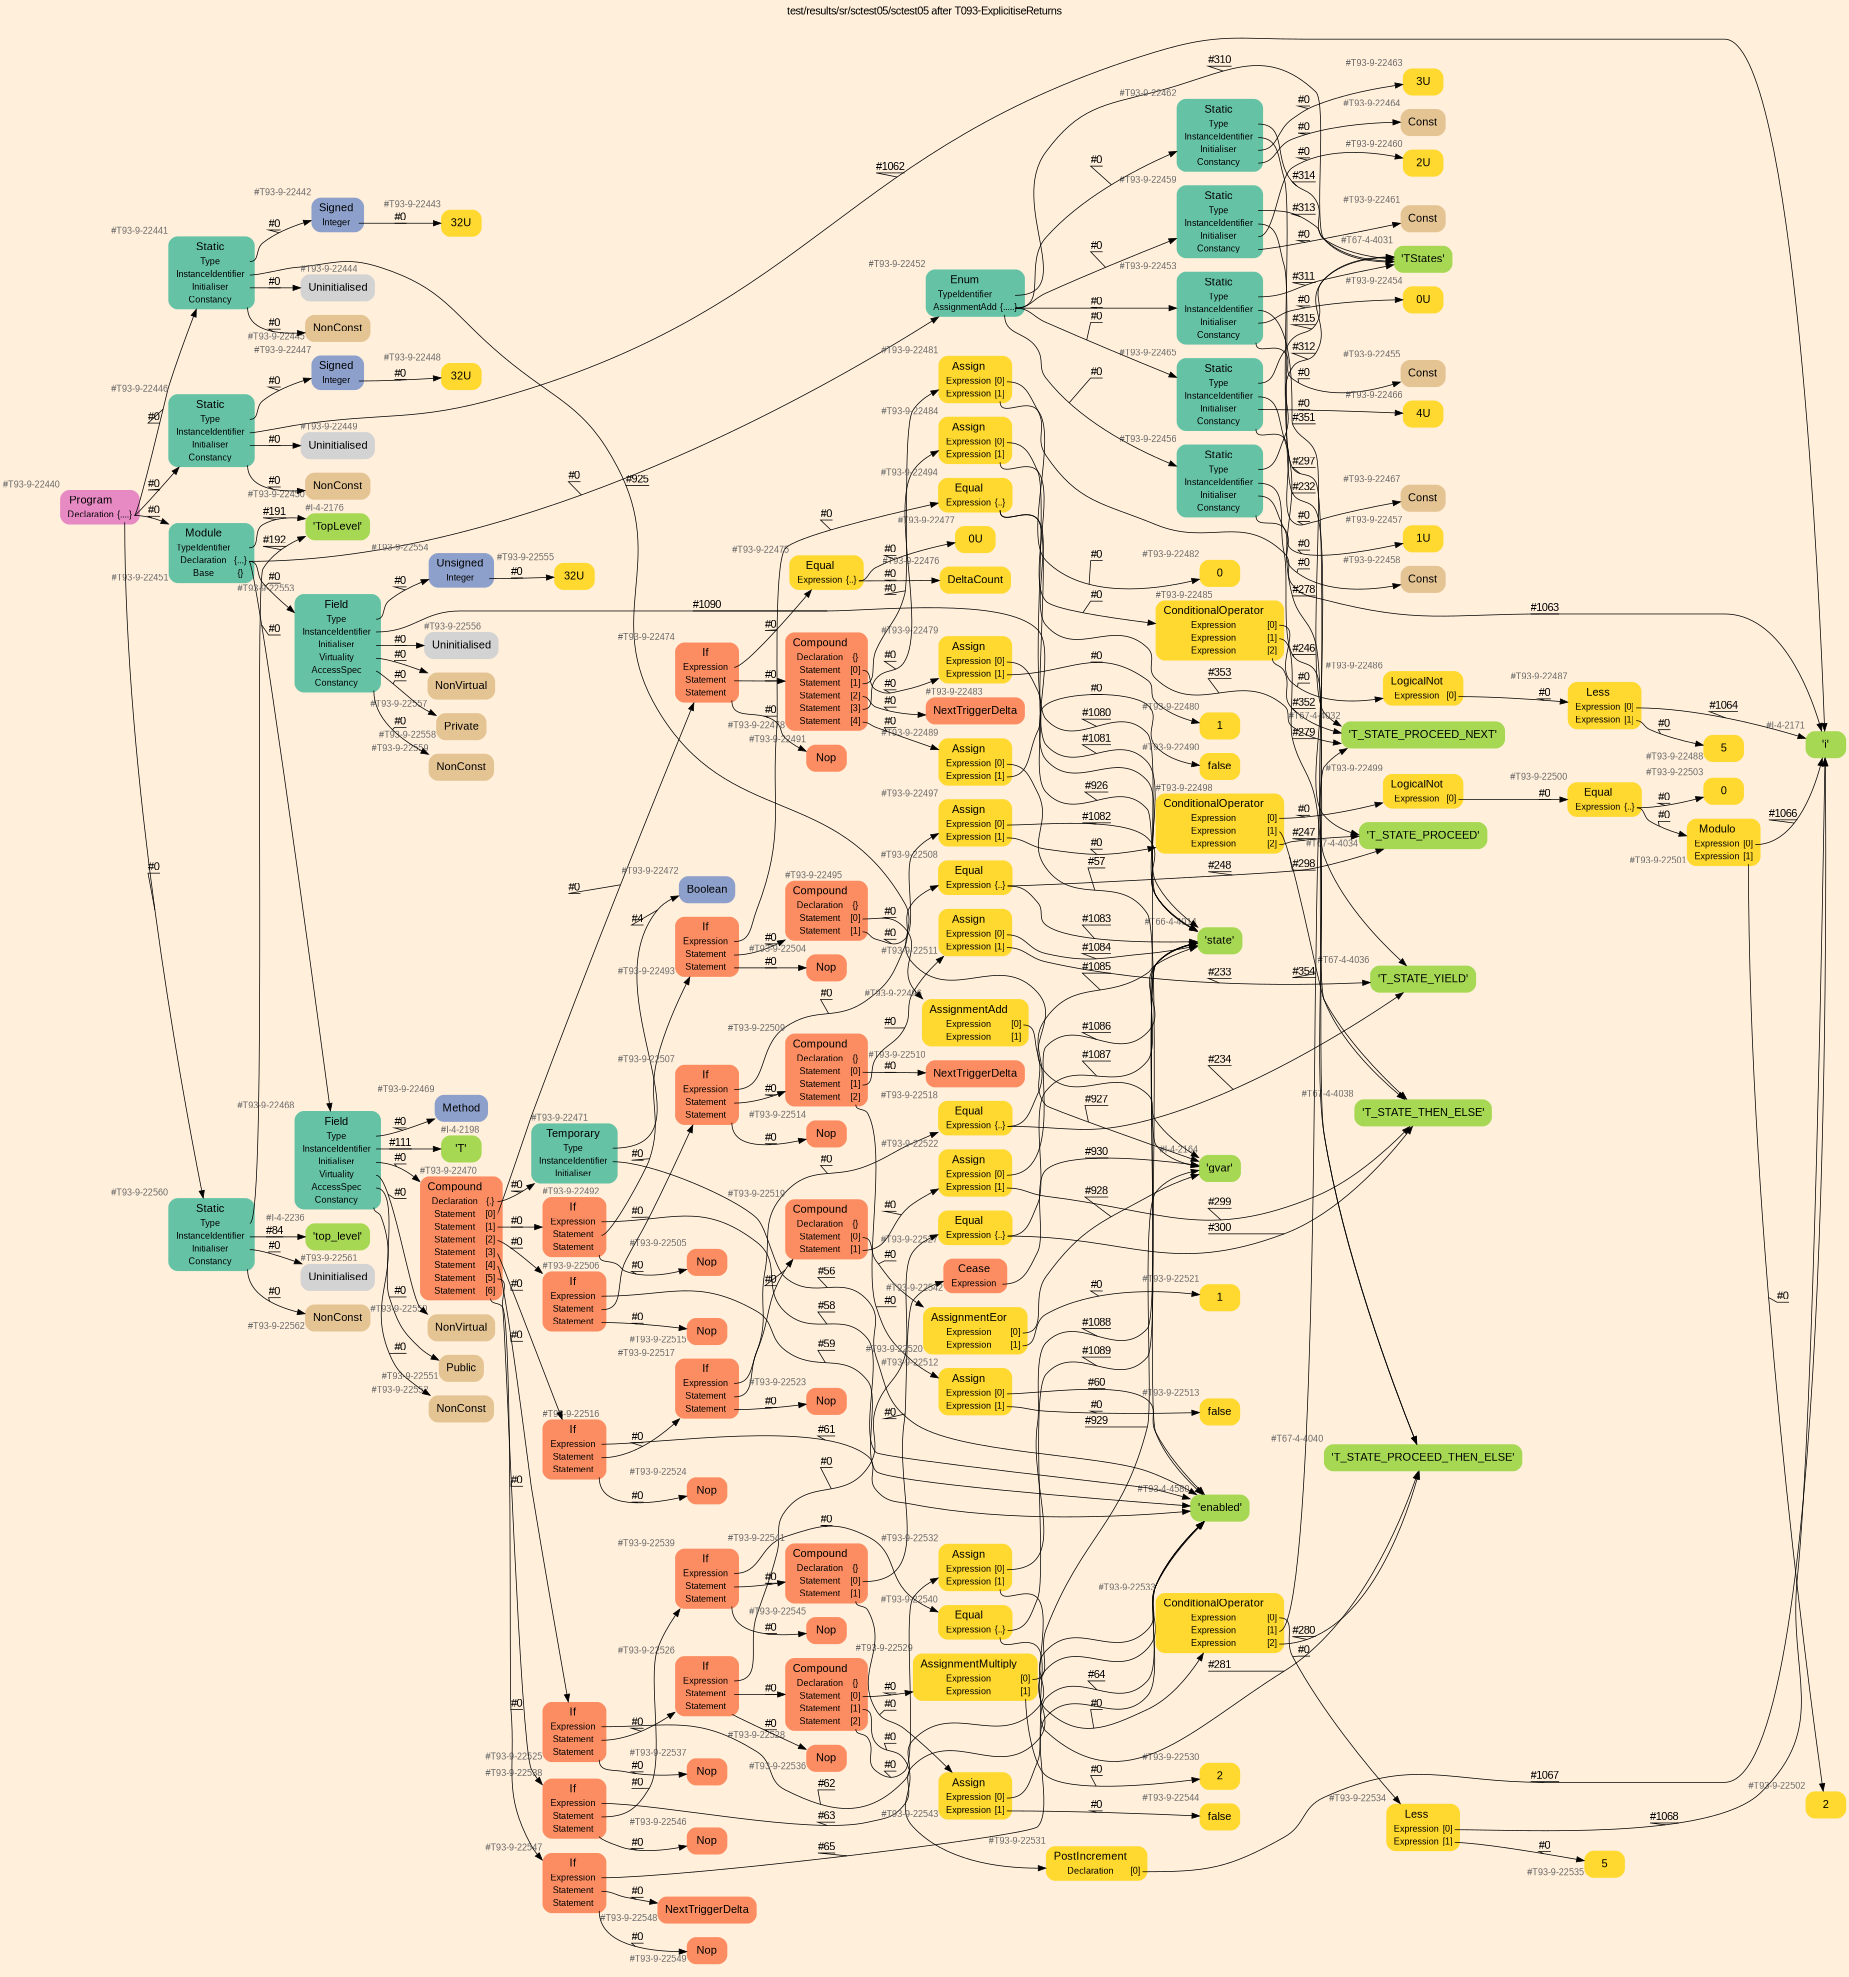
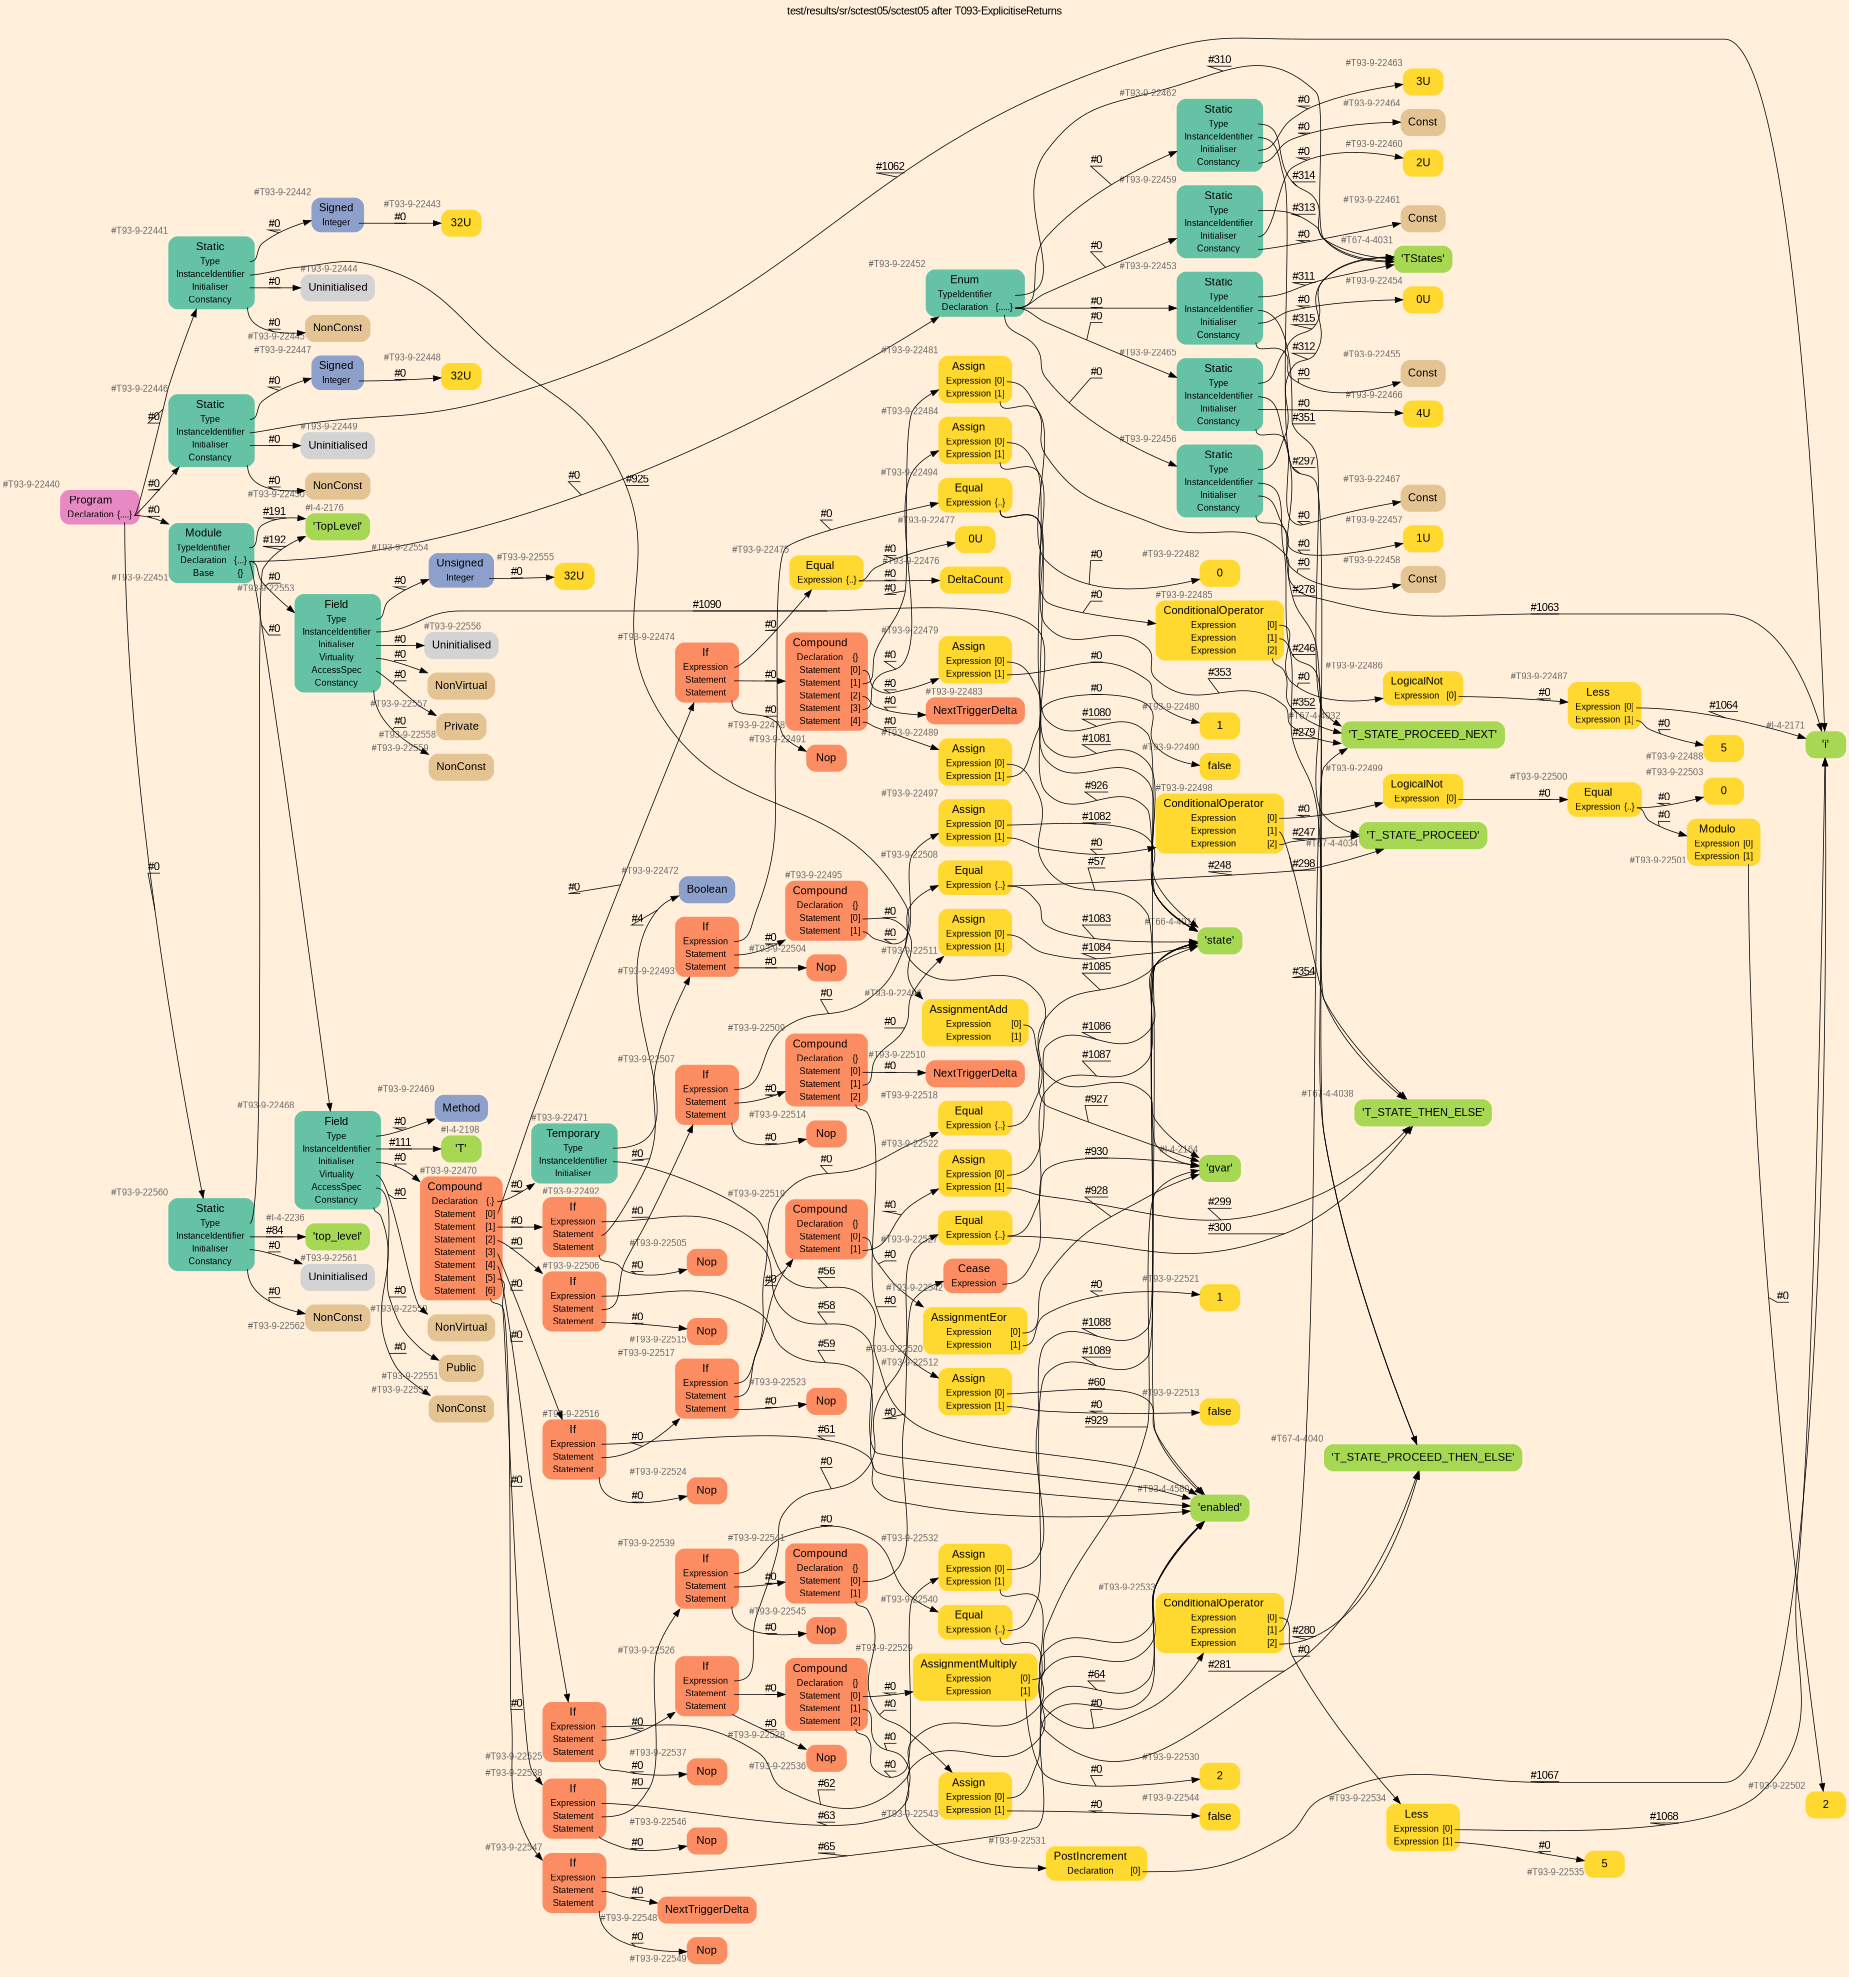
node "Enum": text "AssignmentAdd" -> "Declaration"
edge "Modulo" -> "'i'": removed, label "#1066"
node "'T_STATE_YIELD'": removed
